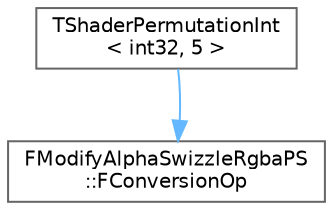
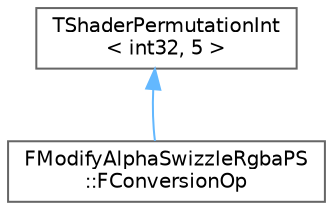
edge "TShaderPermutationInt < int32, 5 >" -> "FModifyAlphaSwizzleRgbaPS ::FConversionOp": reversed
